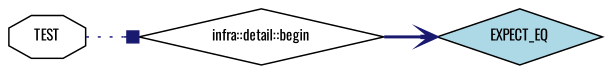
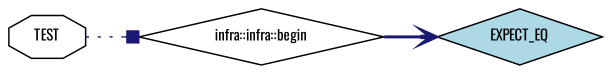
node "infra::detail::begin": label "infra::detail::begin" -> "infra::infra::begin"
